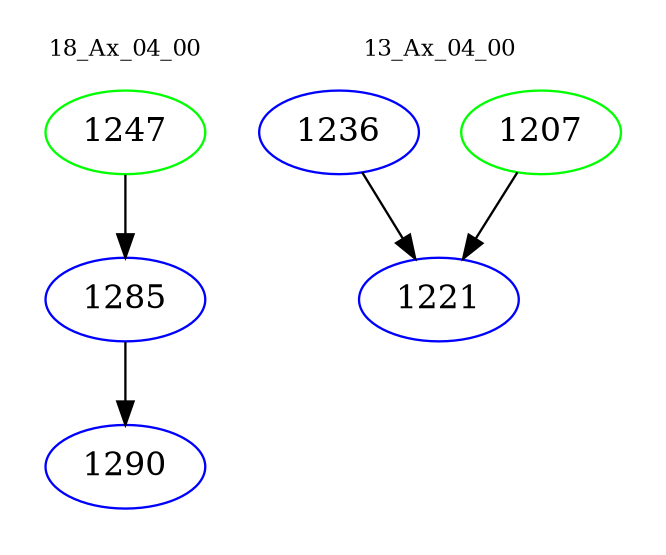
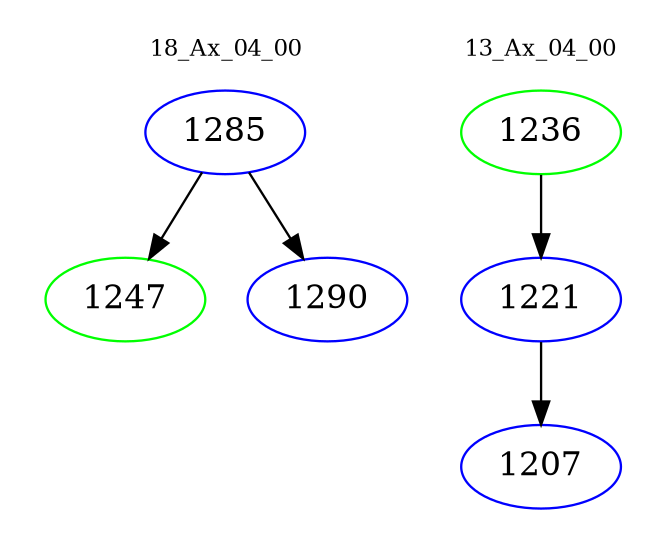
node "1236": color blue -> green
node "1207": color green -> blue
edge "1247" -> "1285": reversed
edge "1207" -> "1221": reversed
